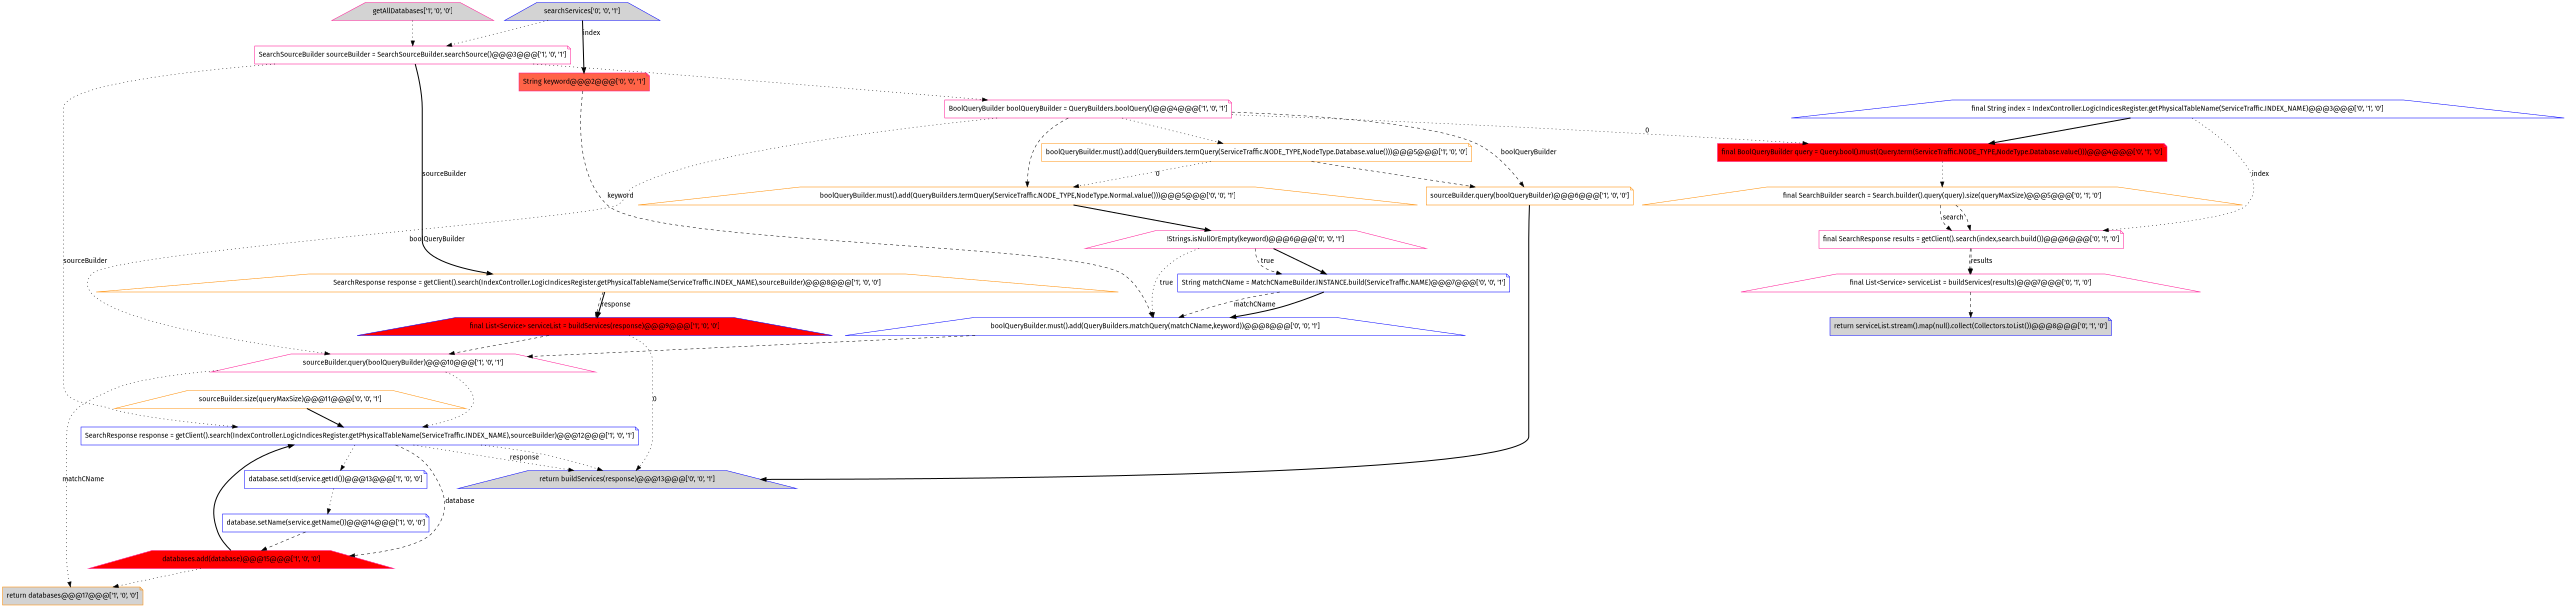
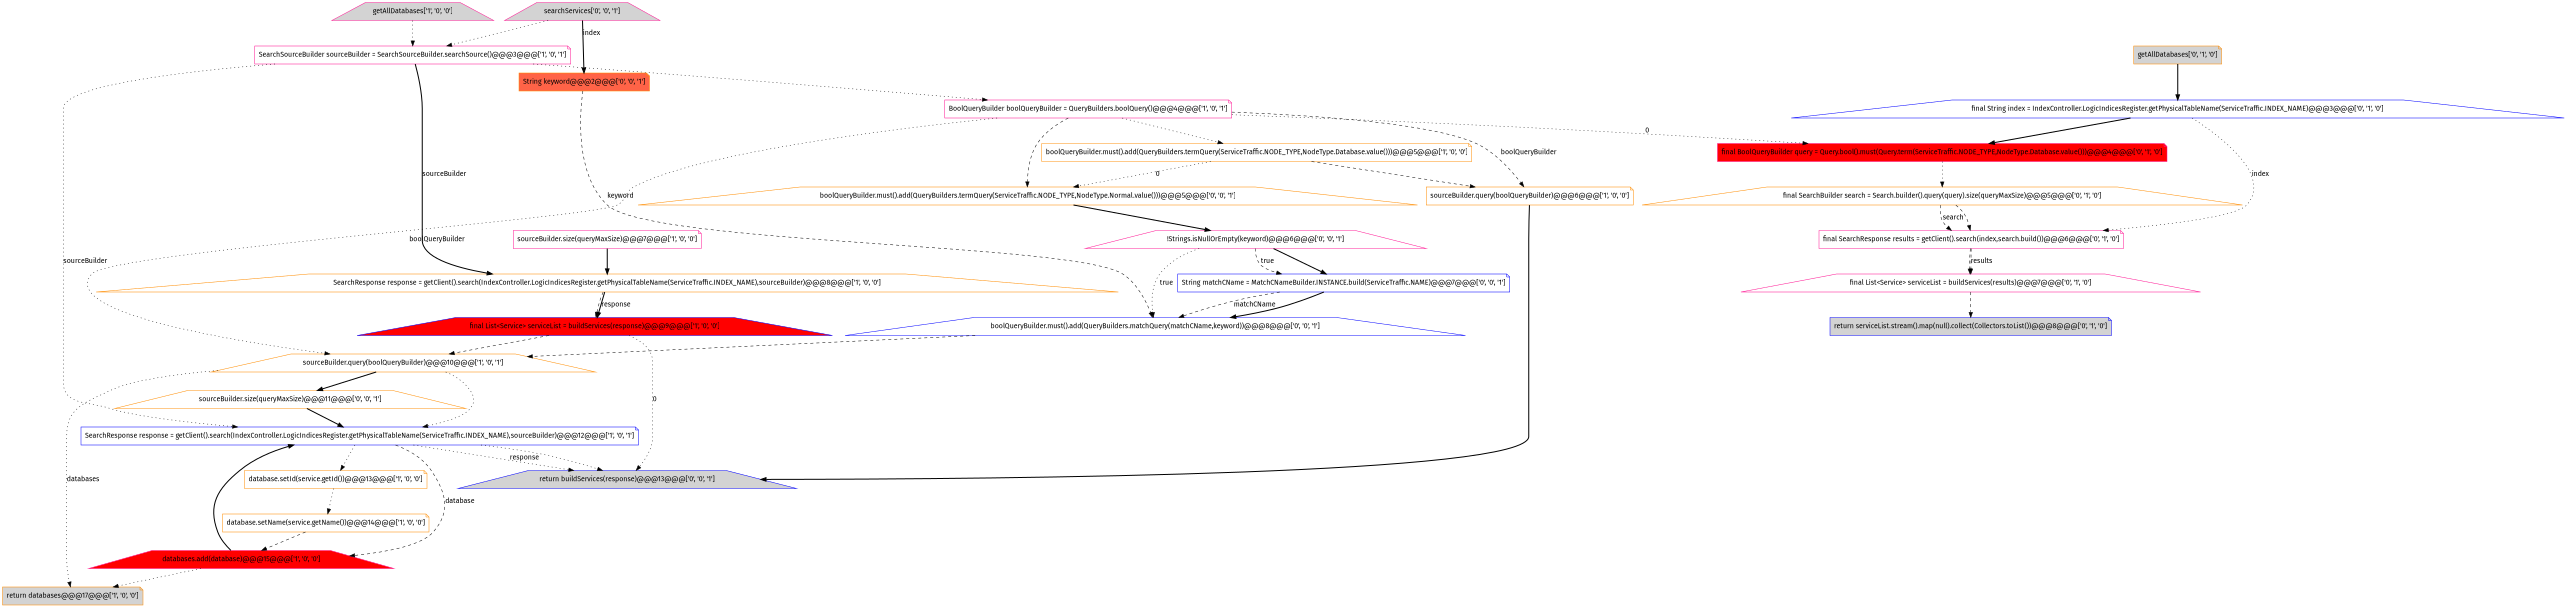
node "searchServices['0', '0', '1']": color blue -> deeppink
node "getAllDatabases['0', '1', '0']": added
node "String keyword@@@2@@@['0', '0', '1']": color deeppink -> darkorange
node "sourceBuilder.size(queryMaxSize)@@@7@@@['1', '0', '0']": added
node "sourceBuilder.query(boolQueryBuilder)@@@10@@@['1', '0', '1']": color deeppink -> darkorange
edge "sourceBuilder.query(boolQueryBuilder)@@@10@@@['1', '0', '1']" -> "sourceBuilder.size(queryMaxSize)@@@11@@@['0', '0', '1']": added
edge "sourceBuilder.query(boolQueryBuilder)@@@10@@@['1', '0', '1']" -> "return databases@@@17@@@['1', '0', '0']": label "matchCName" -> "databases"
node "database.setId(service.getId())@@@13@@@['1', '0', '0']": color blue -> darkorange
node "database.setName(service.getName())@@@14@@@['1', '0', '0']": color blue -> darkorange
